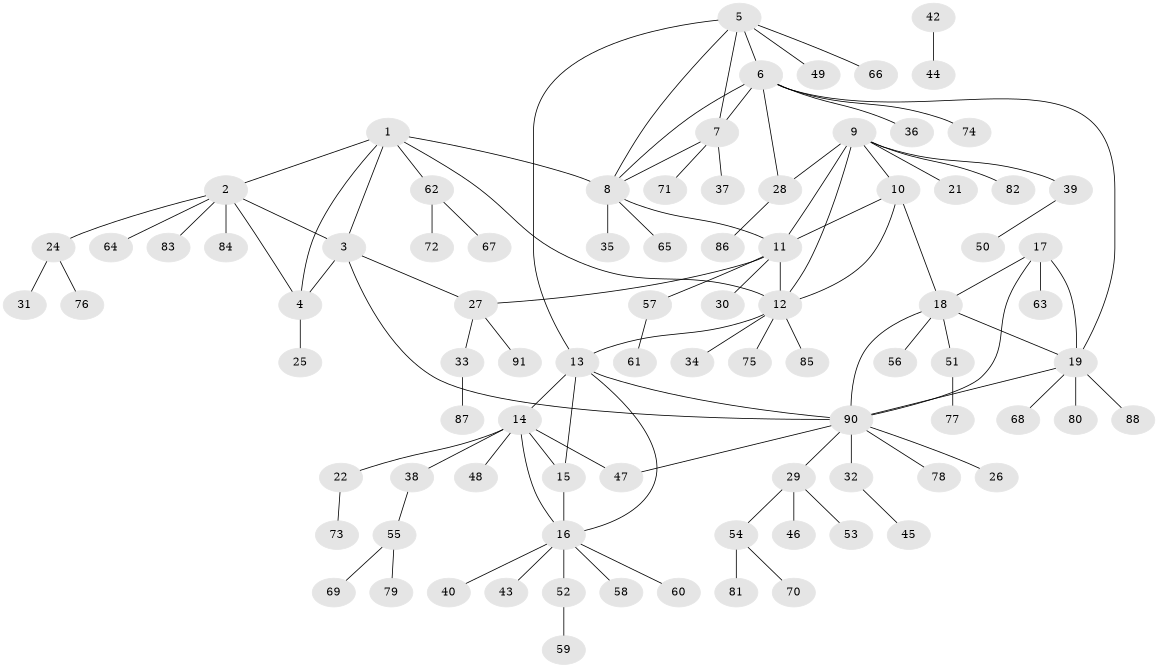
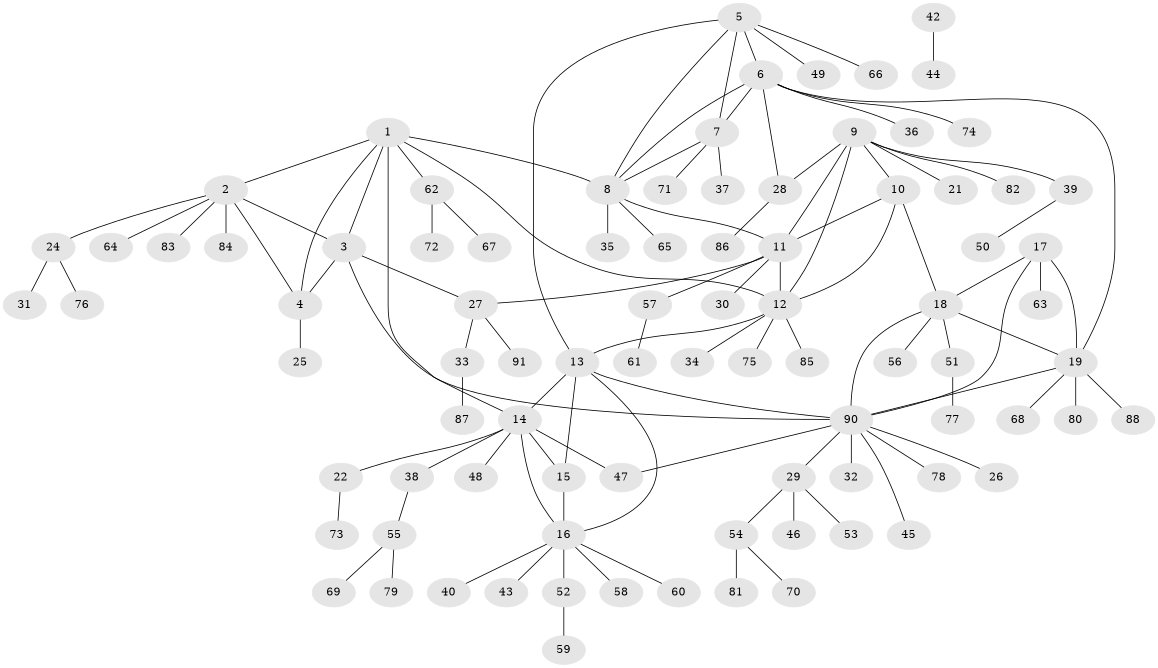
edge "1" -- "14": added
edge "32" -- "45": now "90" -- "45"
